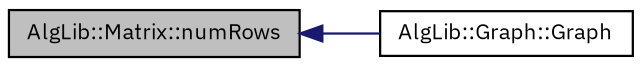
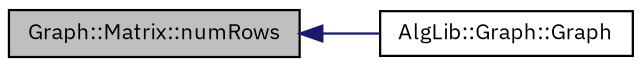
node "AlgLib::Matrix::numRows": label "AlgLib::Matrix::numRows" -> "Graph::Matrix::numRows"
